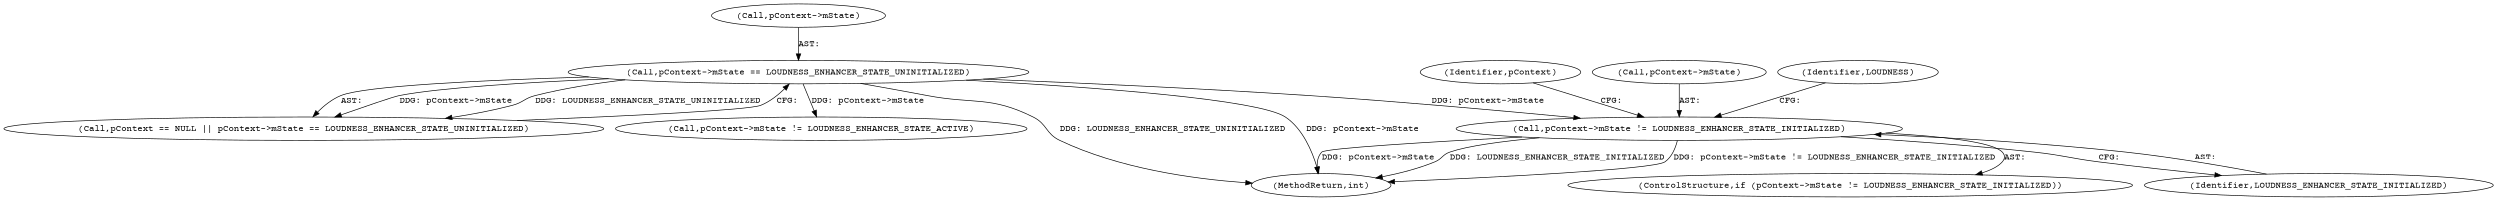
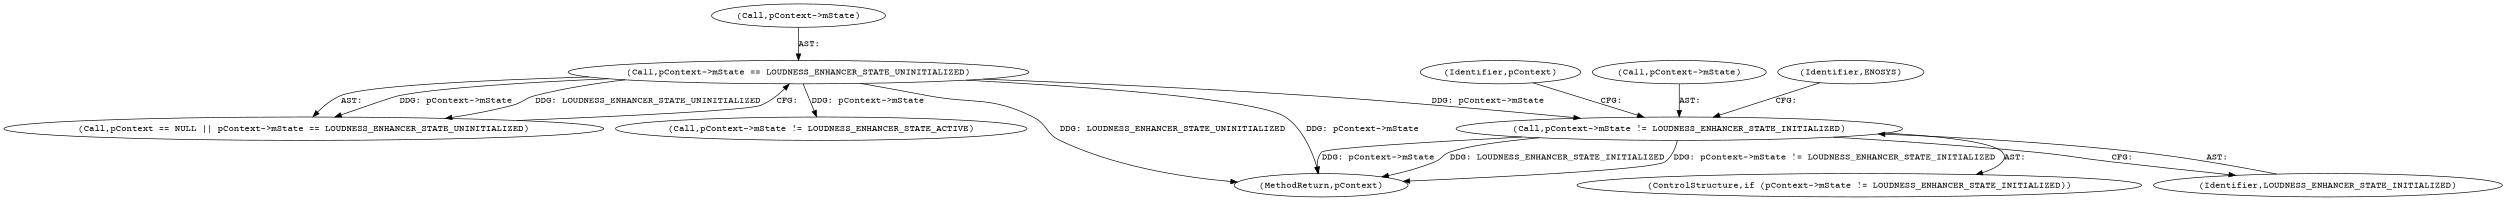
node "(Identifier,LOUDNESS)": label "(Identifier,LOUDNESS)" -> "(Identifier,ENOSYS)"
node "(MethodReturn,int)": label "(MethodReturn,int)" -> "(MethodReturn,pContext)"
